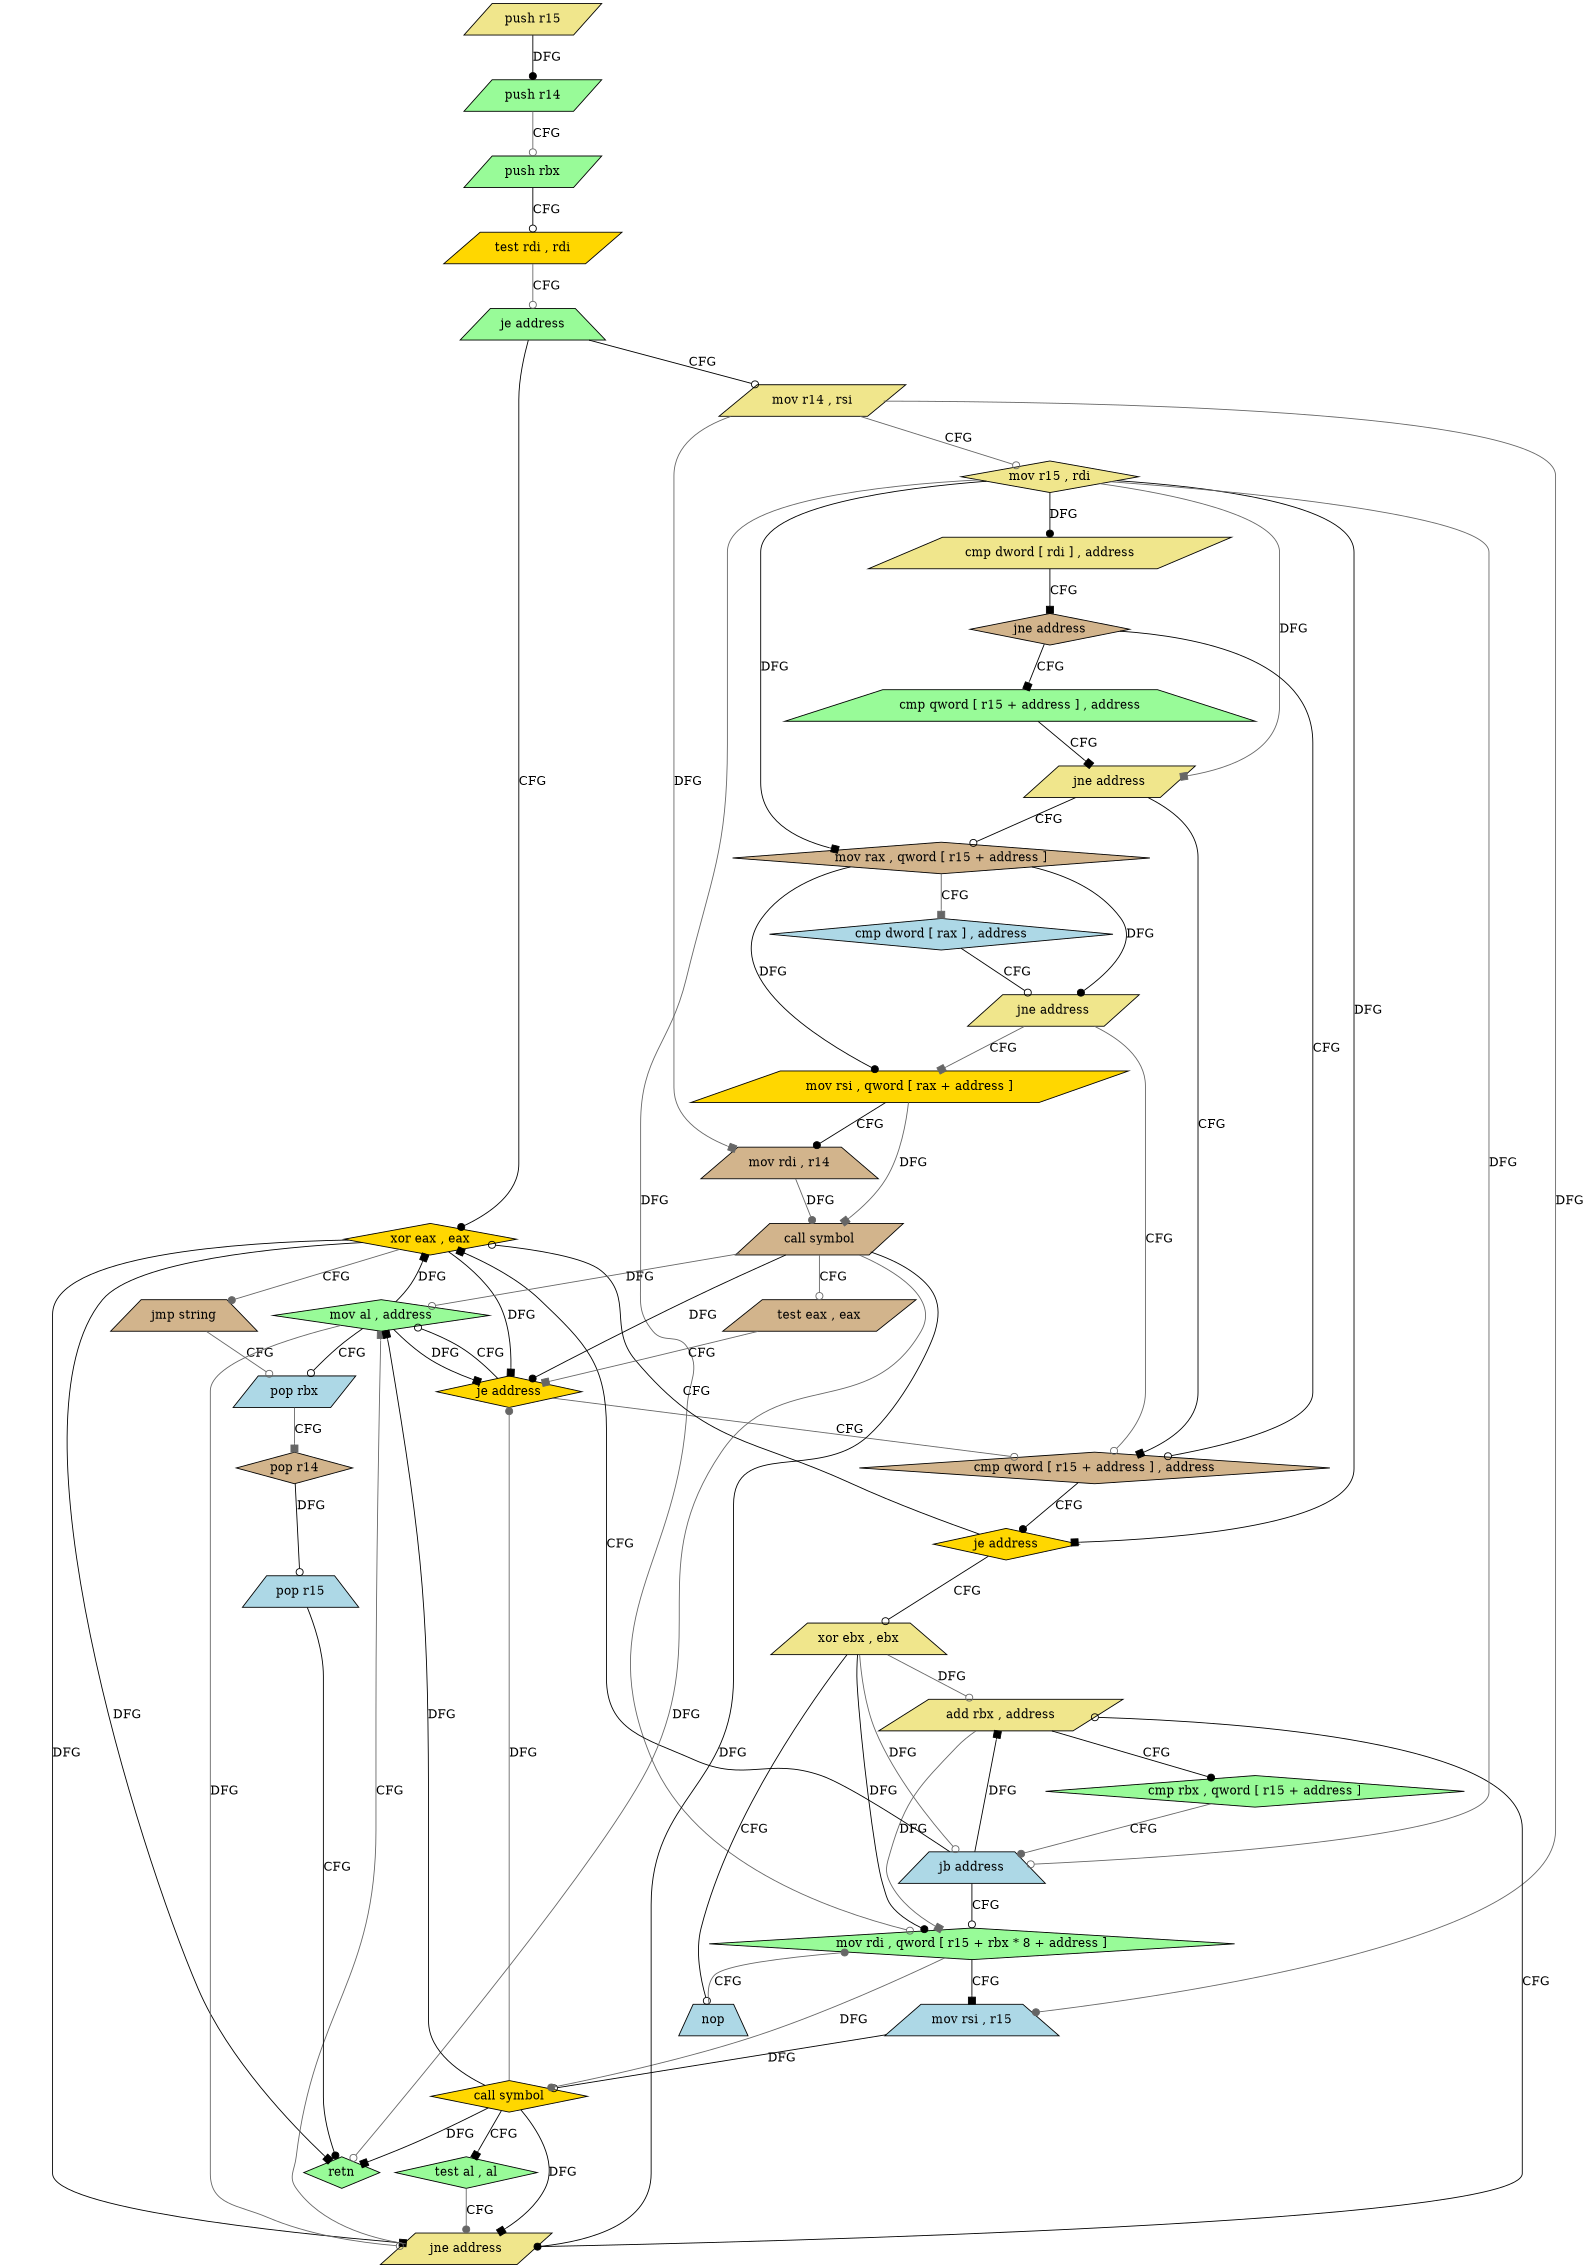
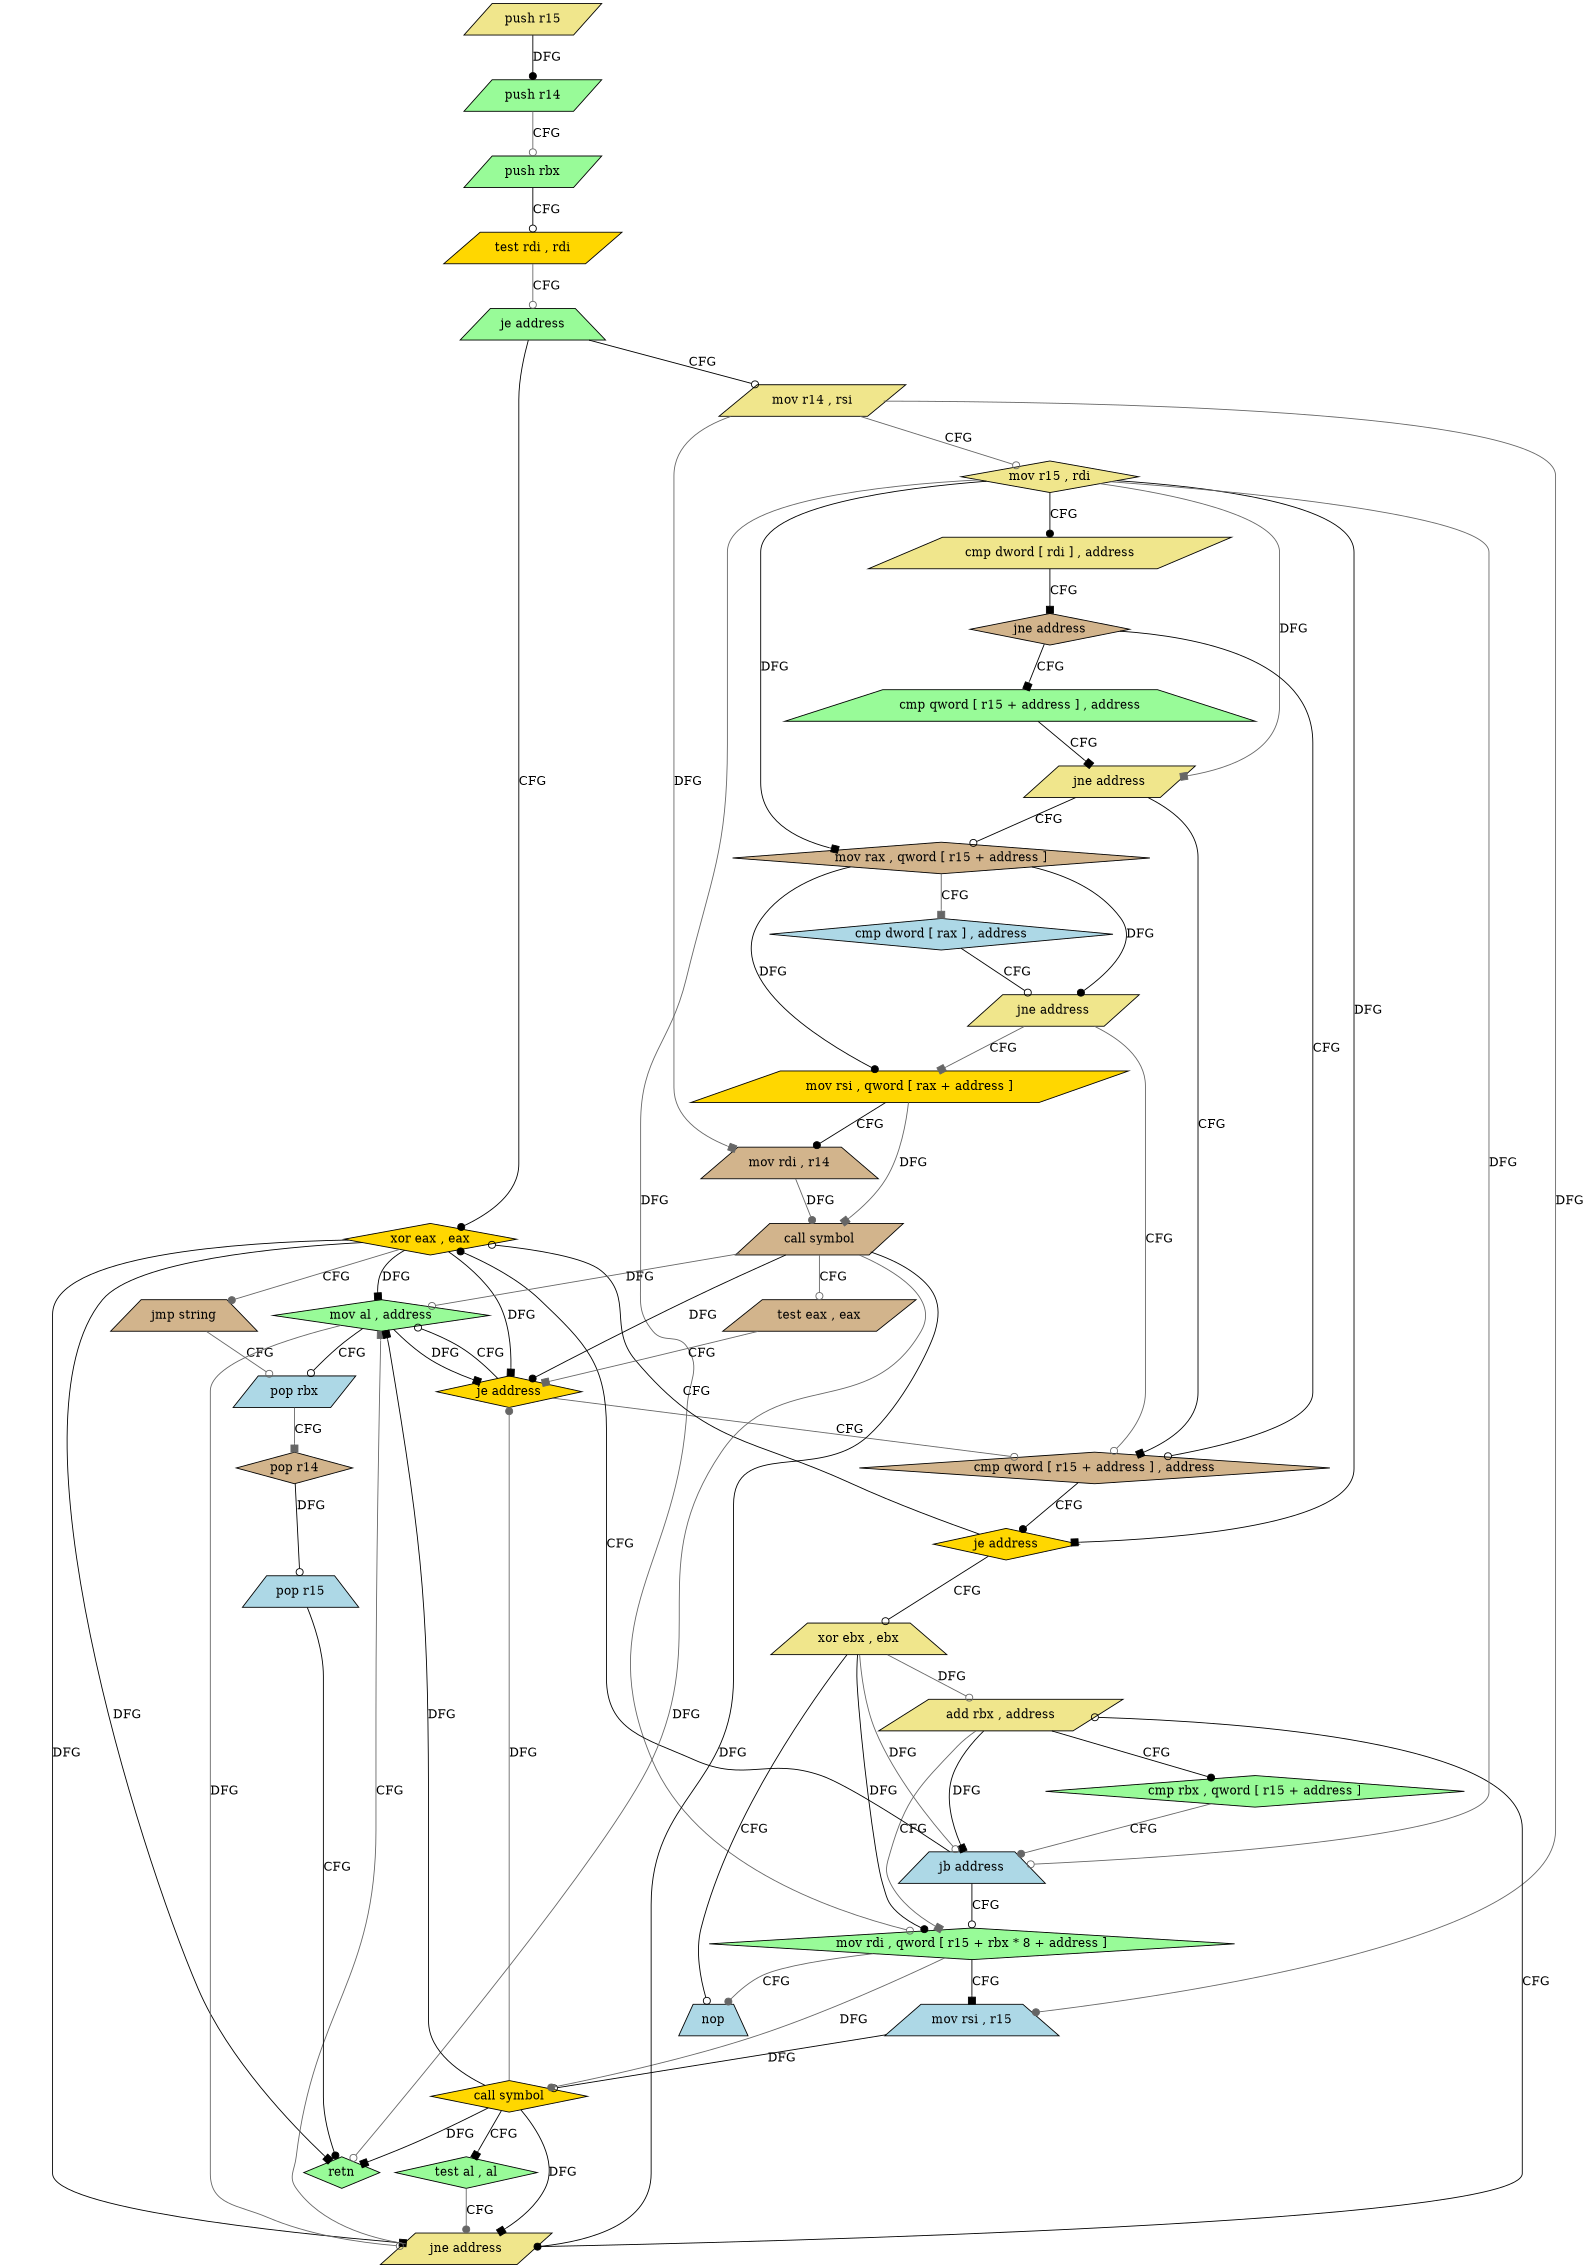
edge "mov r15 , rdi" -> "cmp dword [ rdi ] , address": label "DFG" -> "CFG"
edge "mov al , address" -> "xor eax , eax": reversed
edge "jb address" -> "xor eax , eax": arrowhead box -> dot
edge "jb address" -> "add rbx , address": reversed
edge "add rbx , address" -> "mov rdi , qword [ r15 + rbx * 8 + address ]": label "DFG" -> "CFG"
edge "nop" -> "mov rdi , qword [ r15 + rbx * 8 + address ]": reversed
